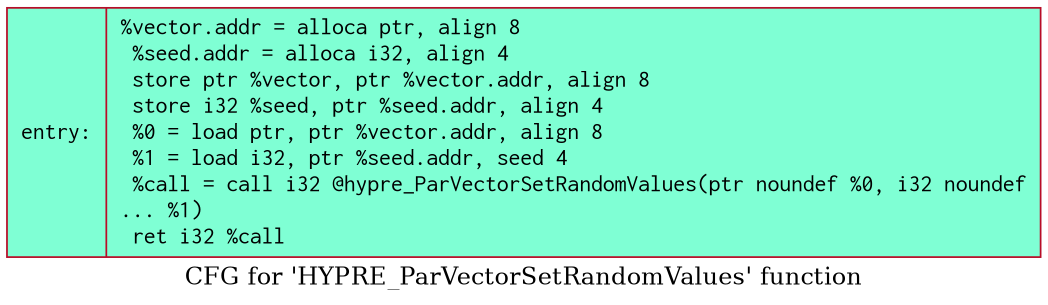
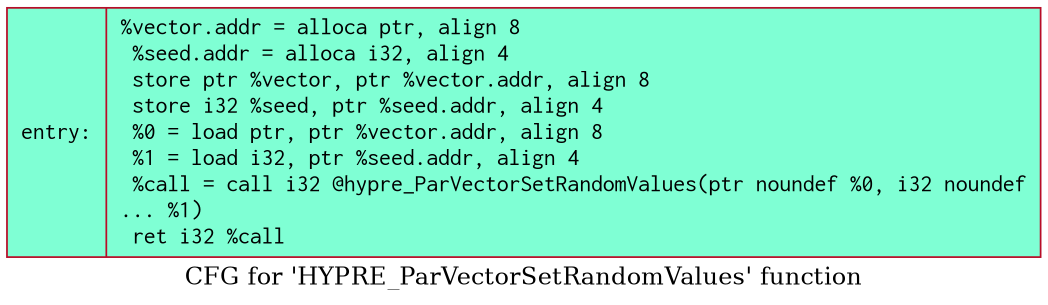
node "entry:": text "%1 = load i32, ptr %seed.addr, seed 4" -> "%1 = load i32, ptr %seed.addr, align 4"
